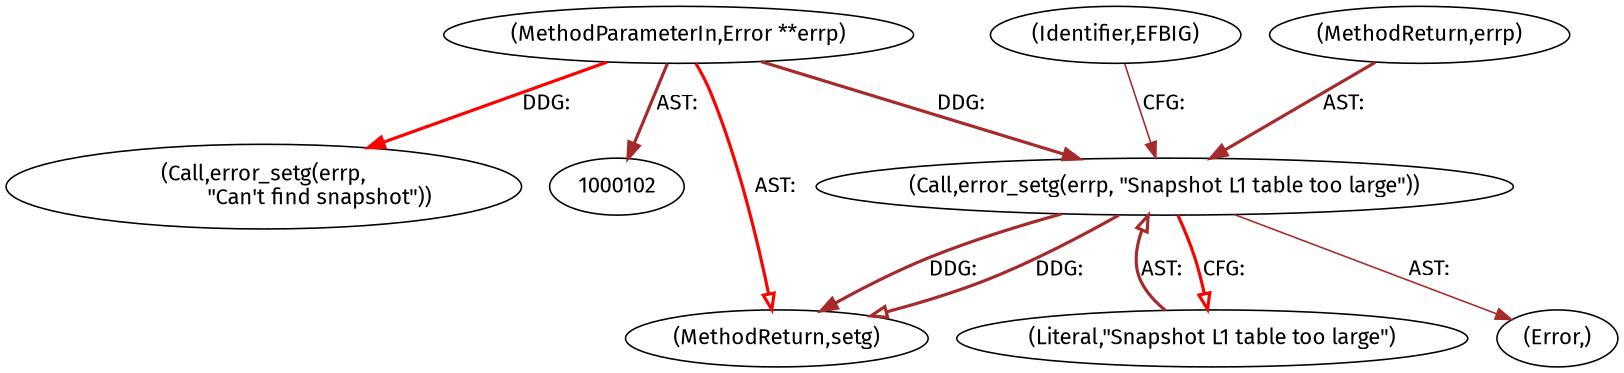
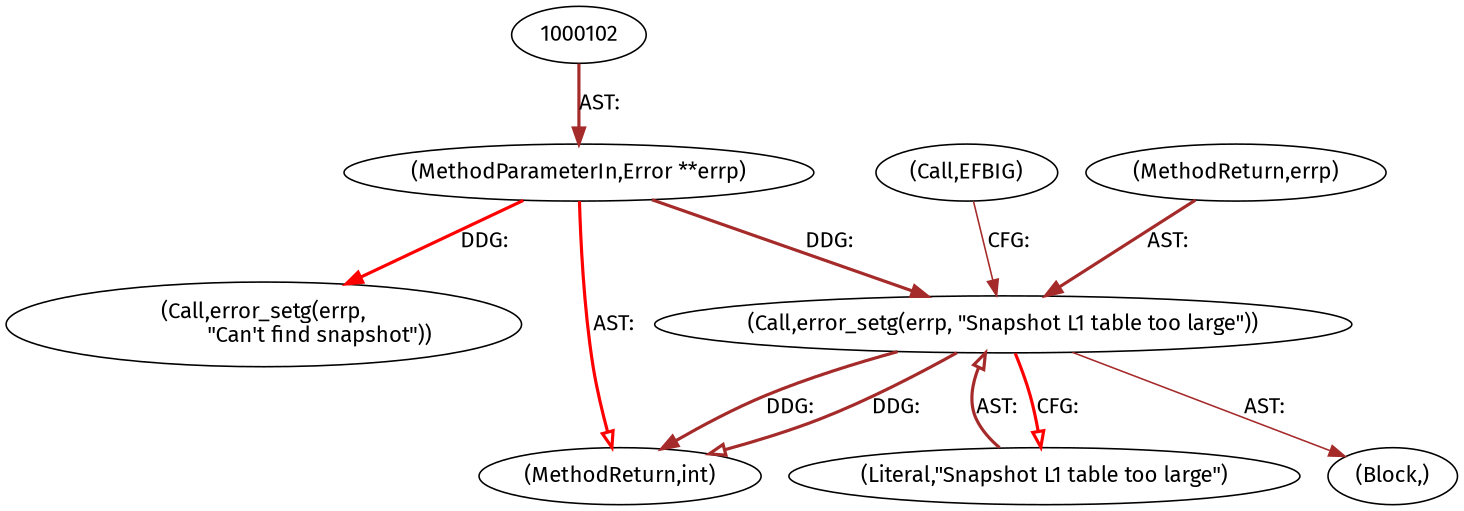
node "(Identifier,EFBIG)": label "(Identifier,EFBIG)" -> "(Call,EFBIG)"
edge "(MethodParameterIn,Error **errp)" -> "1000102": reversed
node "(MethodReturn,setg)": label "(MethodReturn,setg)" -> "(MethodReturn,int)"
node "(Error,)": label "(Error,)" -> "(Block,)"
